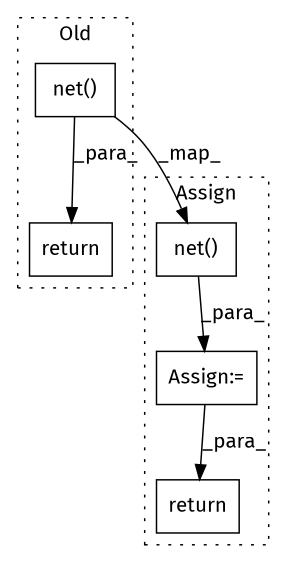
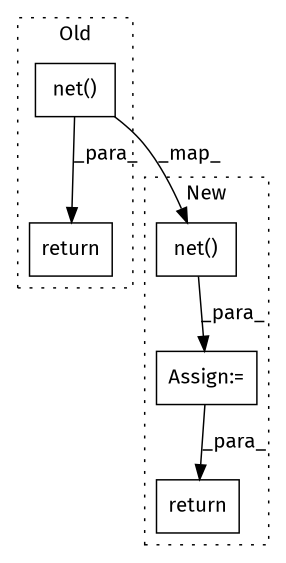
cluster "Assign": label "Assign" -> "New"
